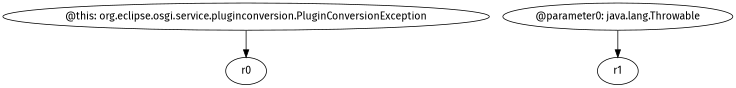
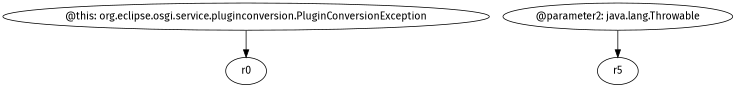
node "@parameter0: java.lang.Throwable": label "@parameter0: java.lang.Throwable" -> "@parameter2: java.lang.Throwable"
node "r1": label "r1" -> "r5"
